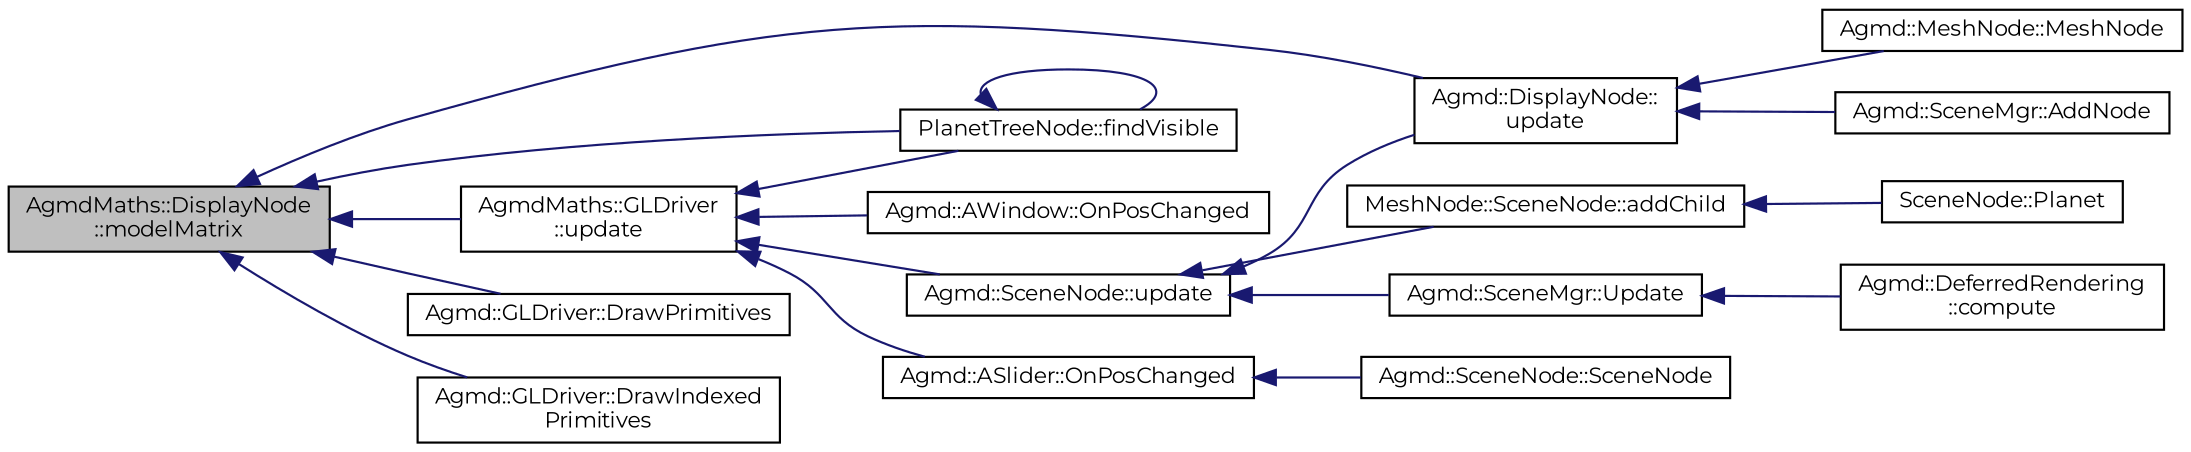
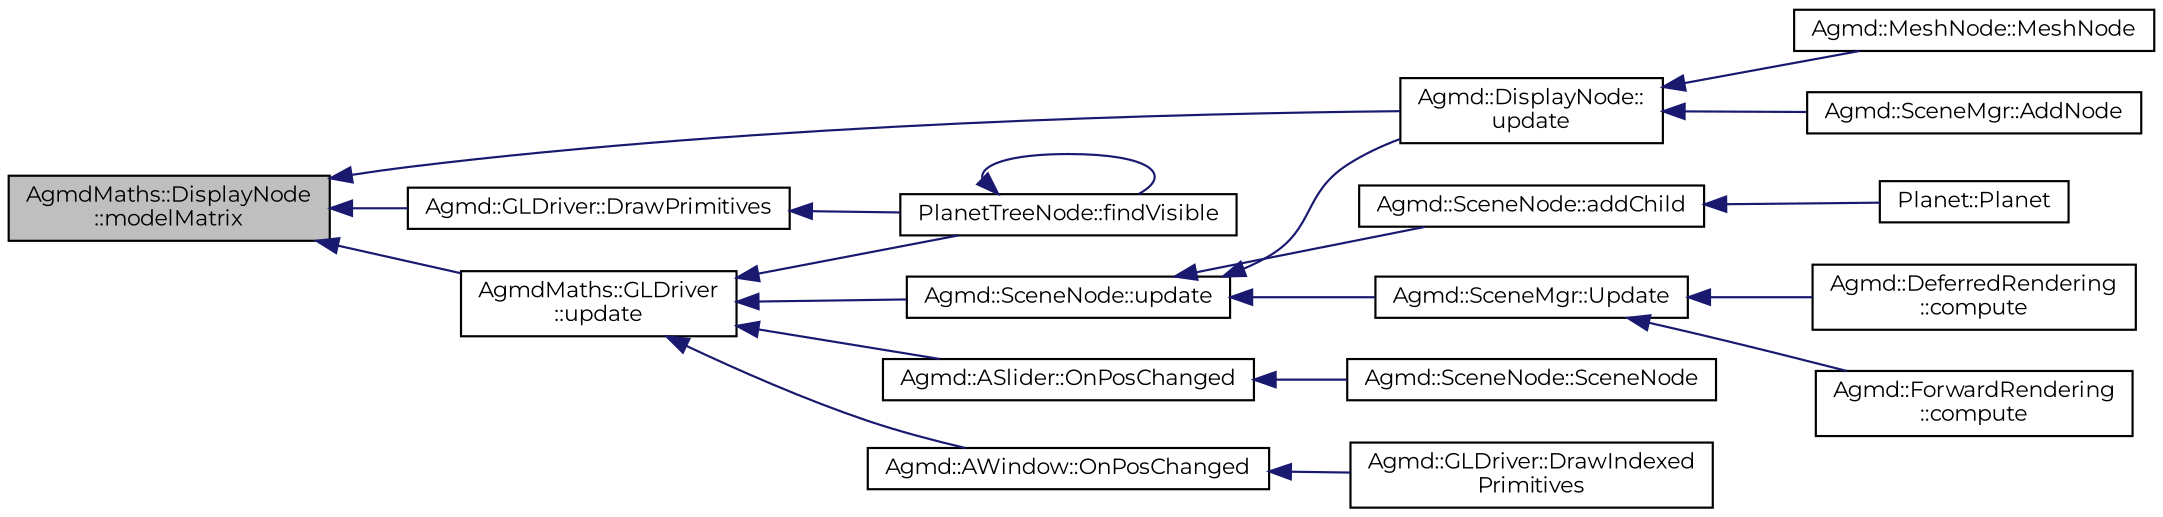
edge "PlanetTreeNode::findVisible" -> "AgmdMaths::DisplayNode ::modelMatrix": now "PlanetTreeNode::findVisible" -> "Agmd::GLDriver::DrawPrimitives"
node "SceneNode::Planet": label "SceneNode::Planet" -> "Planet::Planet"
node "MeshNode::SceneNode::addChild": label "MeshNode::SceneNode::addChild" -> "Agmd::SceneNode::addChild"
edge "Agmd::GLDriver::DrawIndexed Primitives" -> "AgmdMaths::DisplayNode ::modelMatrix": now "Agmd::GLDriver::DrawIndexed Primitives" -> "Agmd::AWindow::OnPosChanged"
node "Agmd::ForwardRendering ::compute": added
